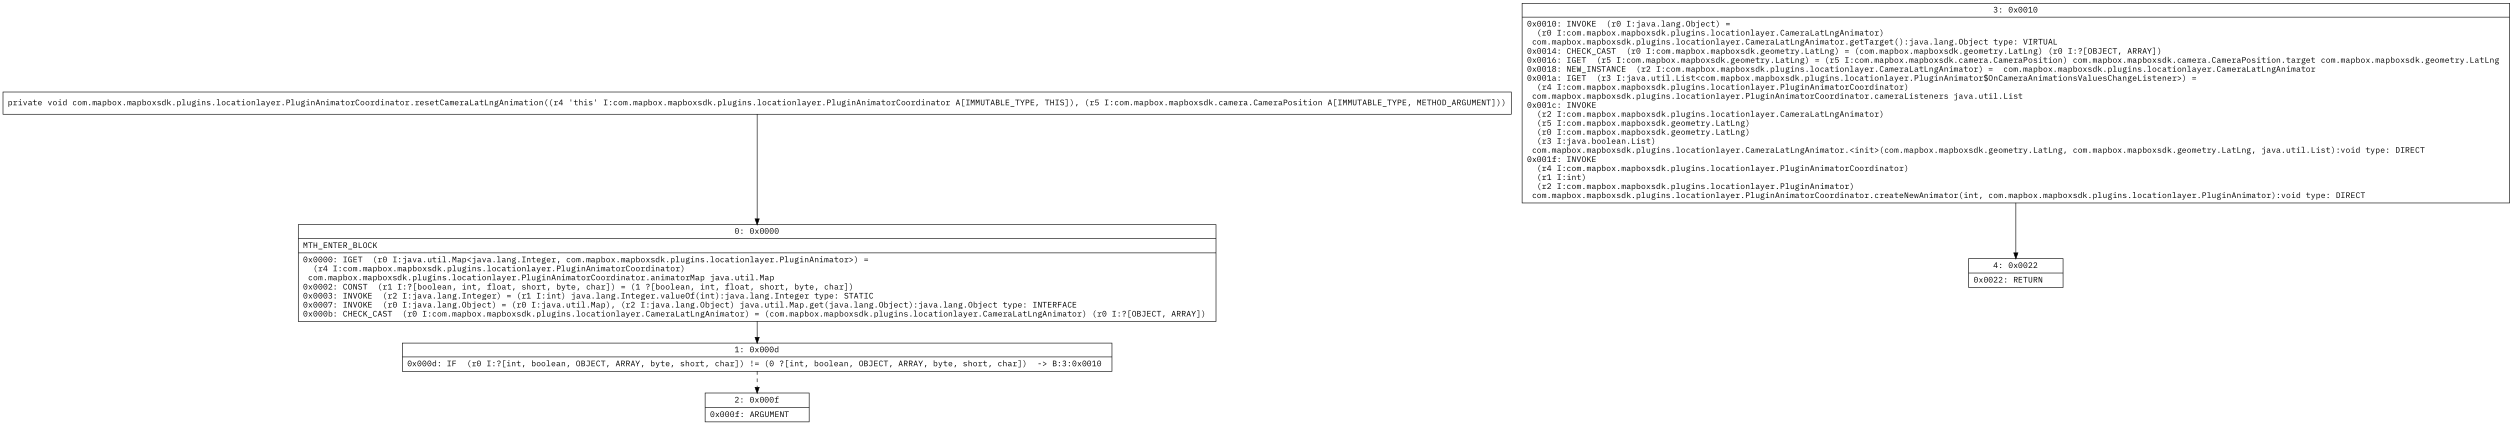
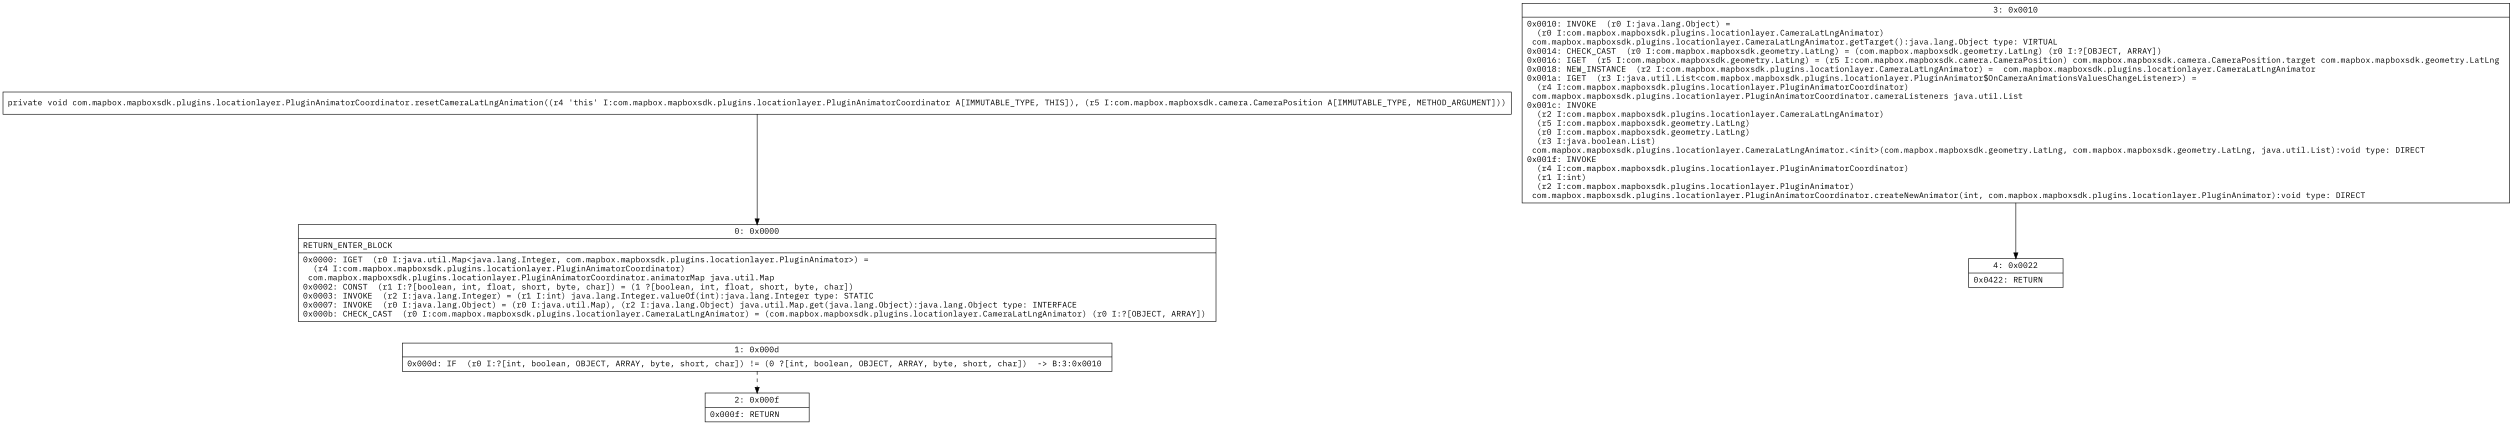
node "0: 0x0000": text "MTH_ENTER_BLOCK" -> "RETURN_ENTER_BLOCK"
node "4: 0x0022": text "0x0022: RETURN" -> "0x0422: RETURN"
edge "0: 0x0000" -> "1: 0x000d": removed
node "2: 0x000f": text "0x000f: ARGUMENT" -> "0x000f: RETURN"
